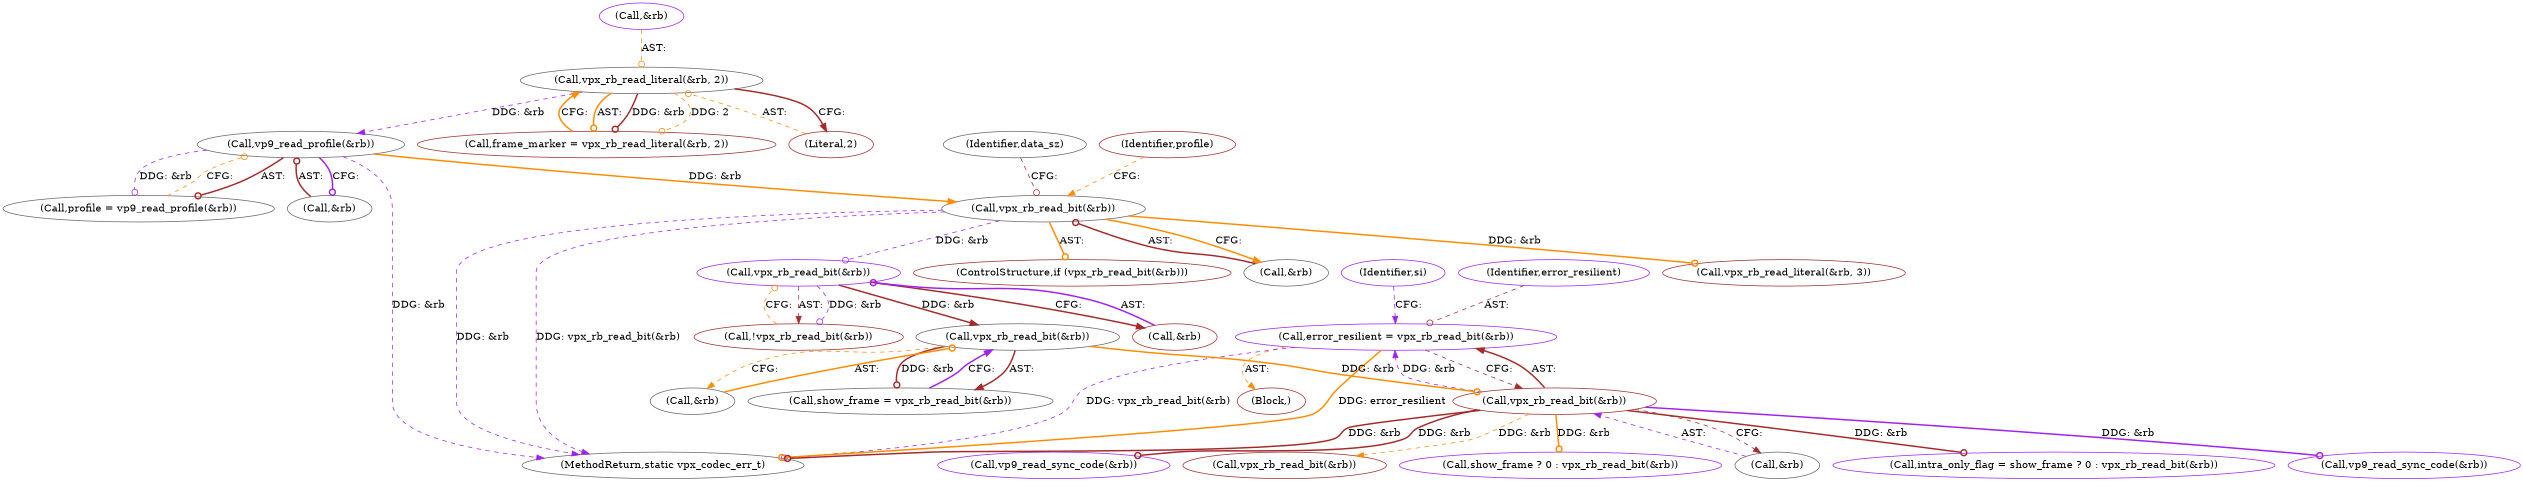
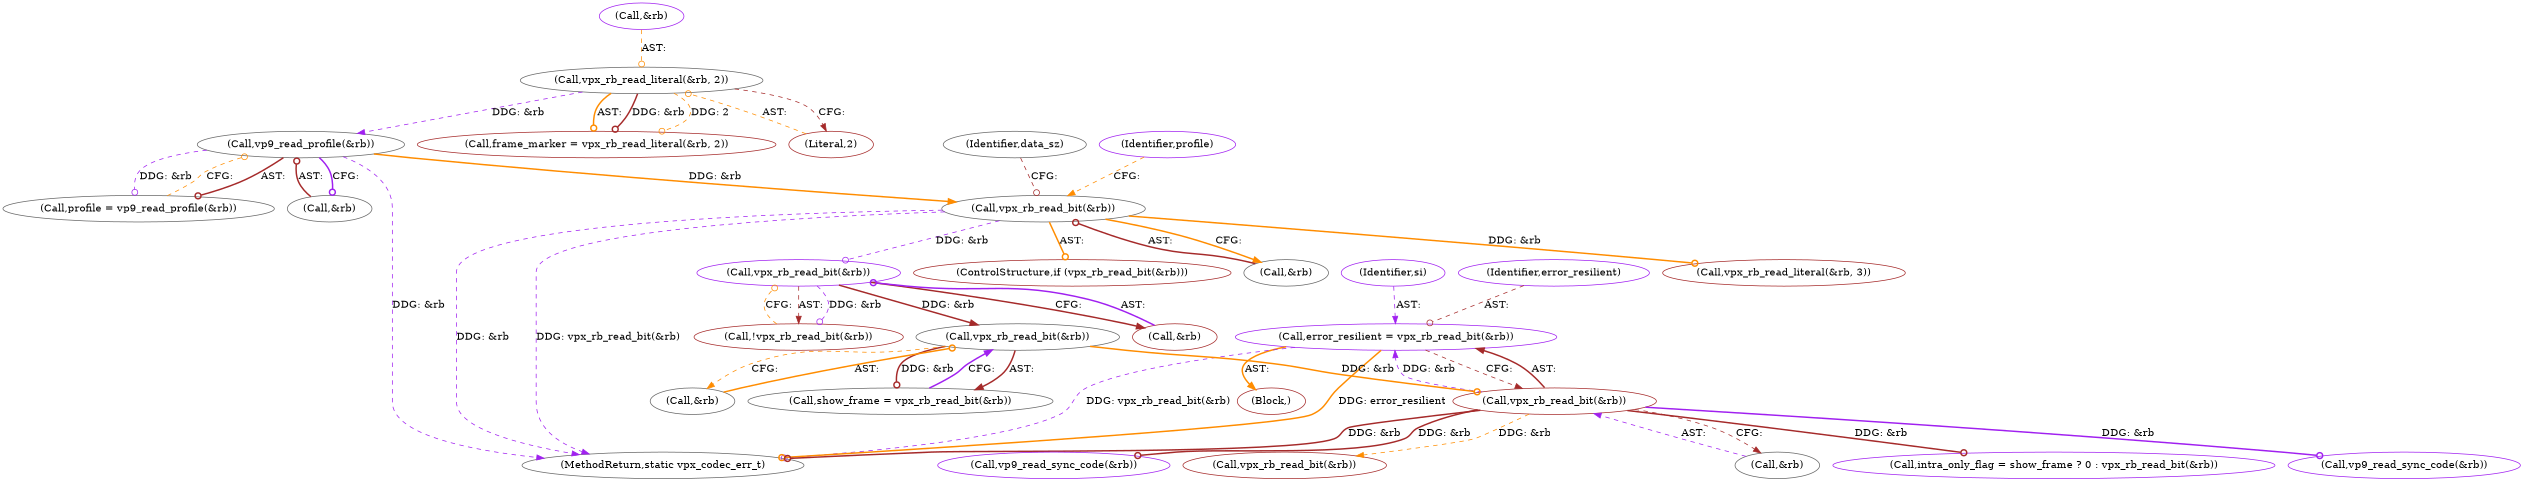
edge "(Call,vpx_rb_read_literal(&rb, 2))" -> "(Literal,2)": style bold -> dashed
edge "(Call,frame_marker = vpx_rb_read_literal(&rb, 2))" -> "(Call,vpx_rb_read_literal(&rb, 2))": removed, label "CFG:"
node "(Identifier,profile)": color brown -> purple
edge "(Identifier,si)" -> "(Call,error_resilient = vpx_rb_read_bit(&rb))": label "CFG: " -> "AST: "
edge "(Call,error_resilient = vpx_rb_read_bit(&rb))" -> "(Block,)": style dashed -> bold
node "(Call,show_frame ? 0 : vpx_rb_read_bit(&rb))": removed
